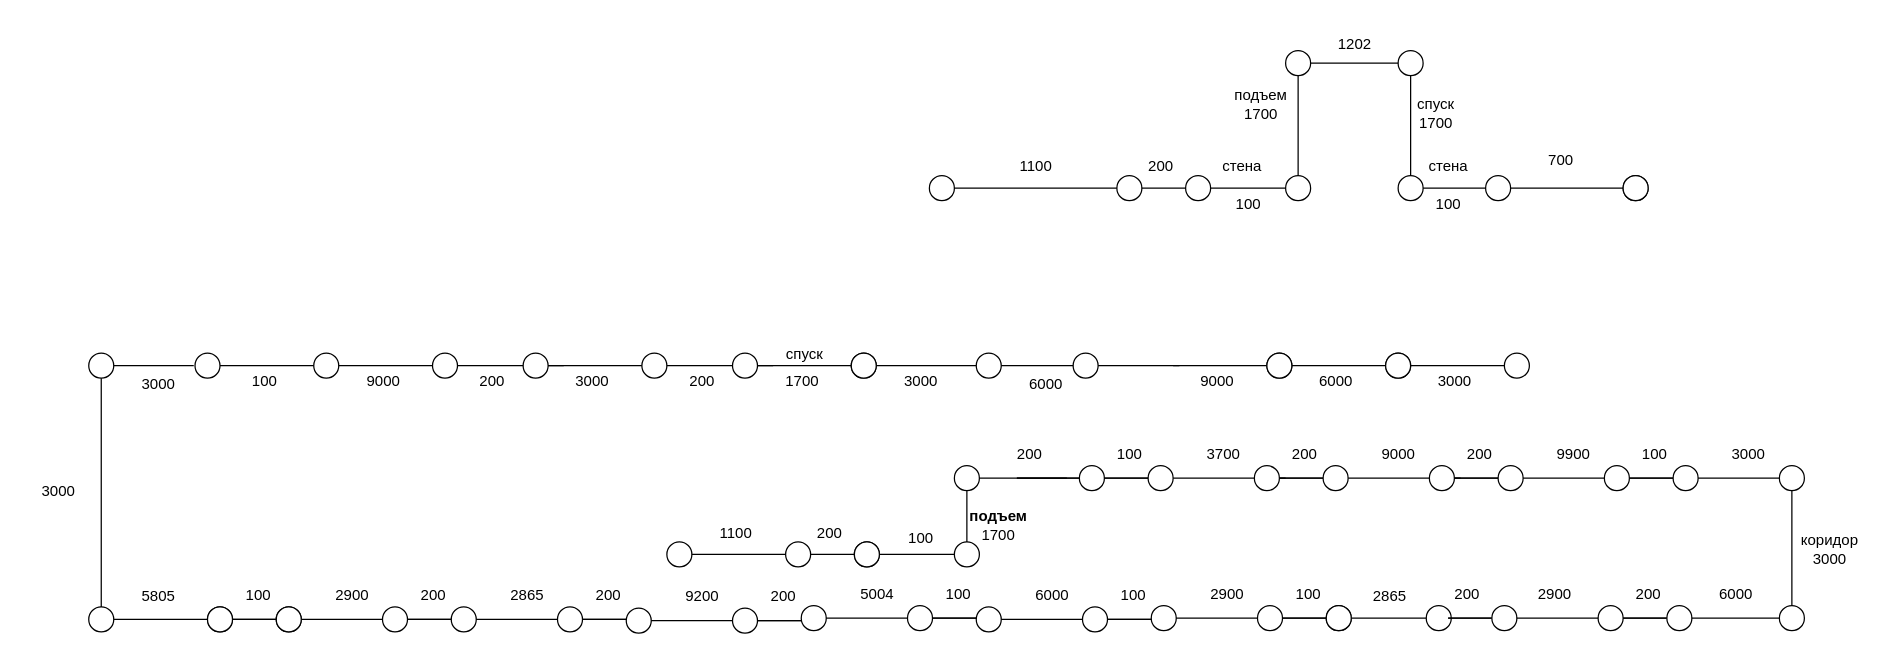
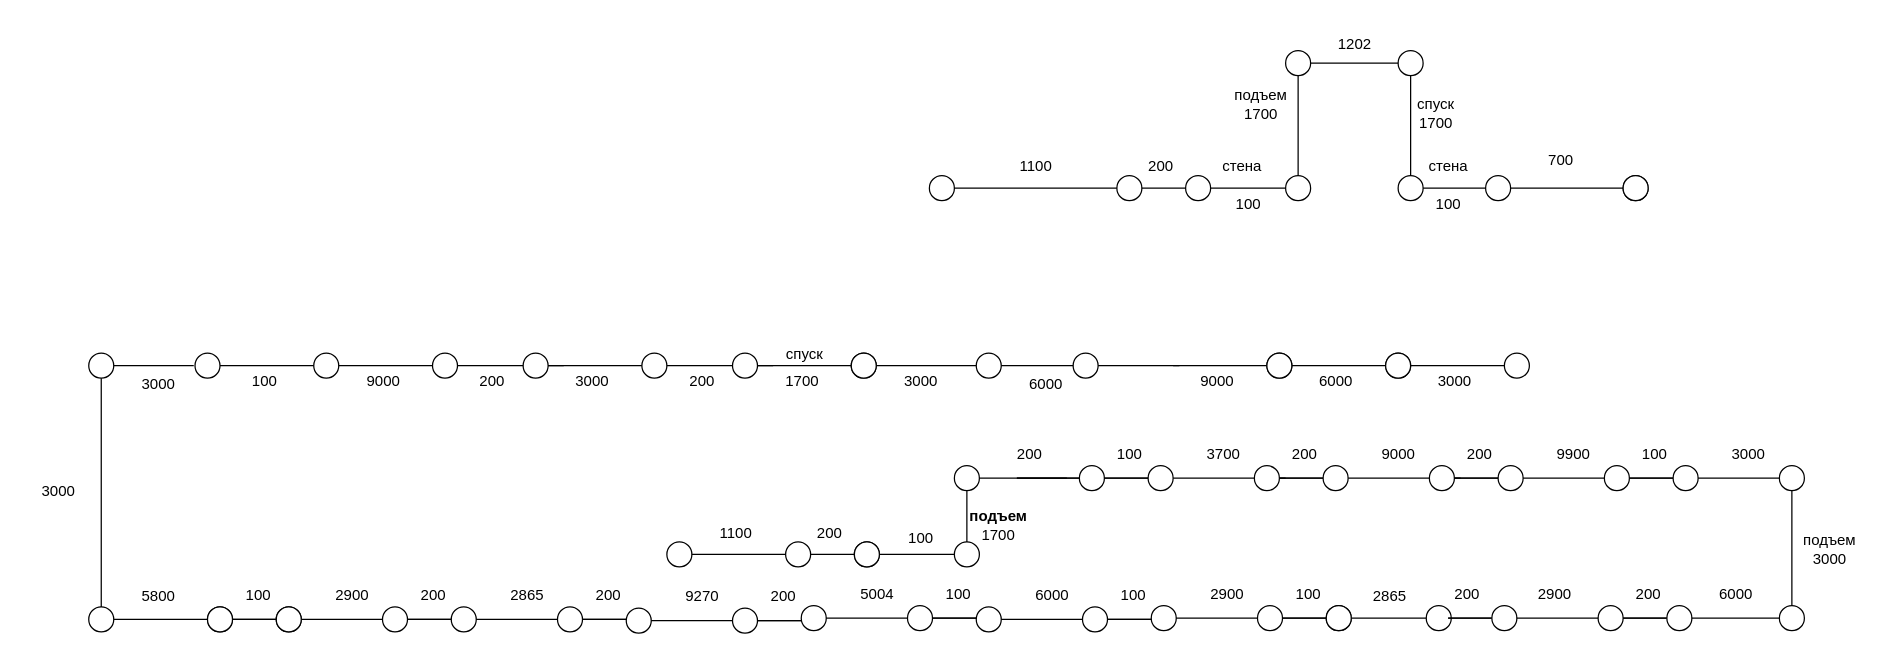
node "коридор": label "коридор" -> "подъем"
node "5805": label "5805" -> "5800"
node "9200": label "9200" -> "9270"
